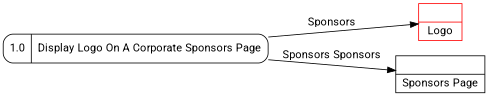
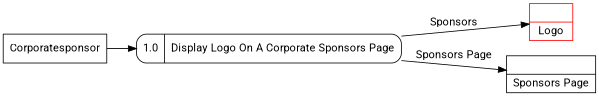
node "Corporatesponsor": added
edge "1.0" -> "Sponsors Page": label "Sponsors Sponsors" -> "Sponsors Page"
